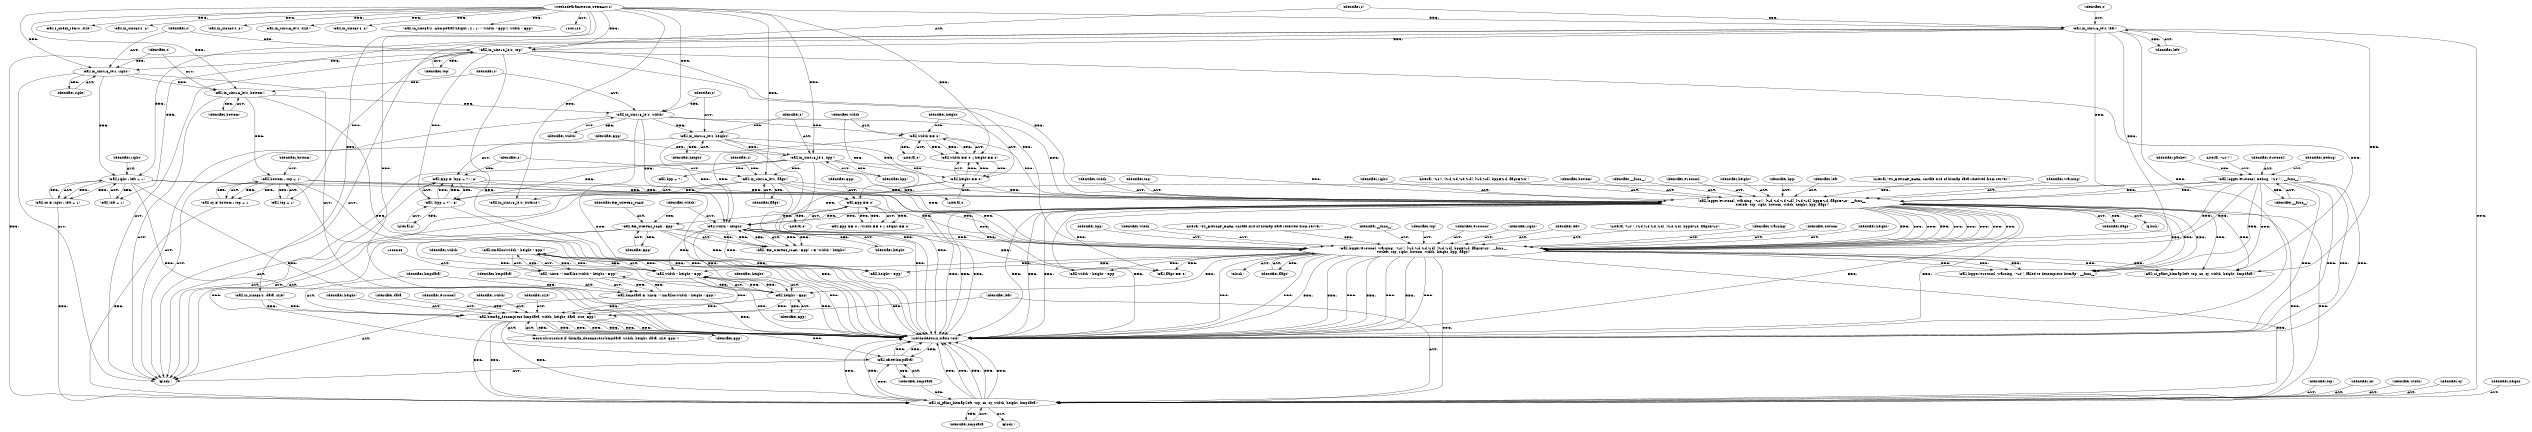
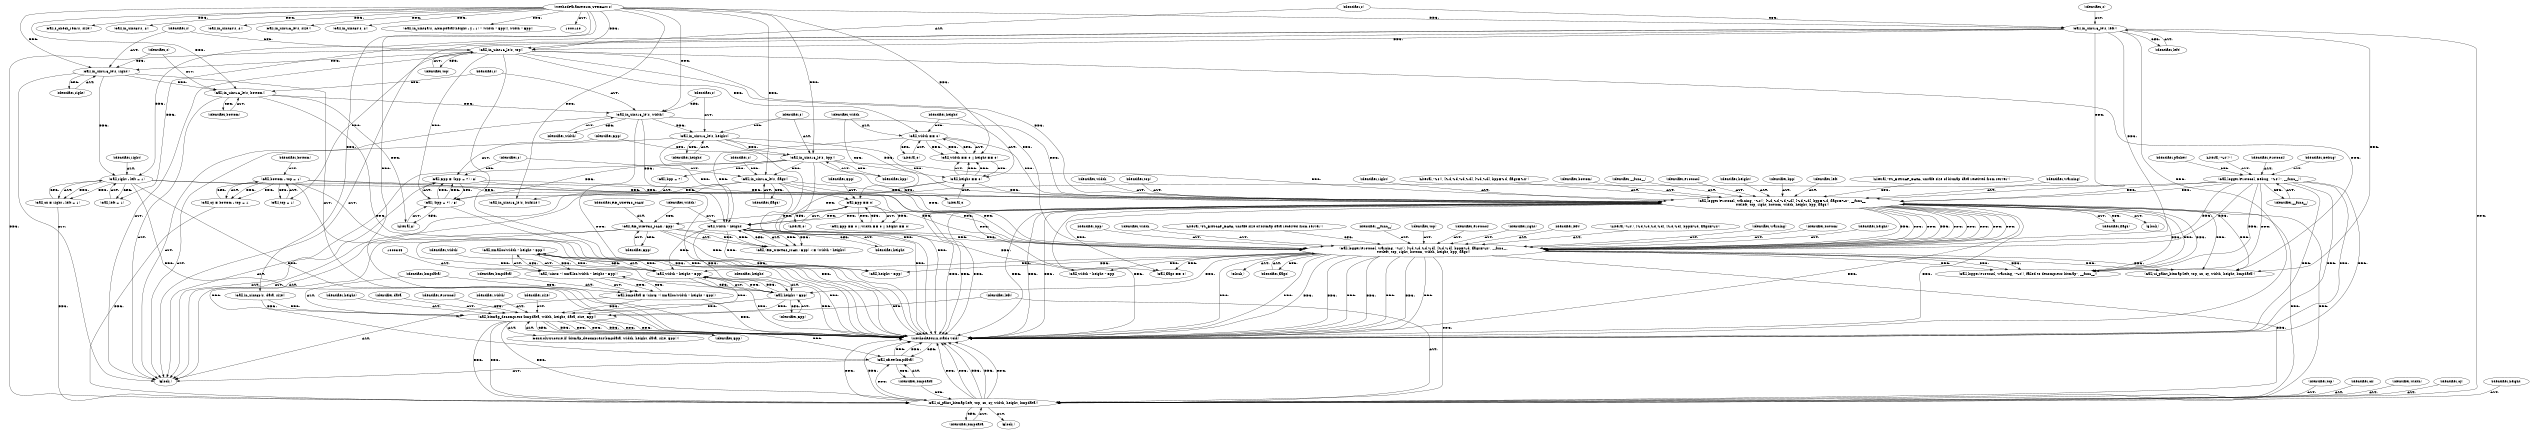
edge "(Call,in_uint16_le(s, width))" -> "(Call,width == 0)": now "(Call,in_uint16_le(s, top))" -> "(Call,width == 0)"
edge "(Call,in_uint16_le(s, bottom))" -> "(Call,bottom - top + 1)": now "(Call,in_uint16_le(s, bottom))" -> "(Literal,8)"
